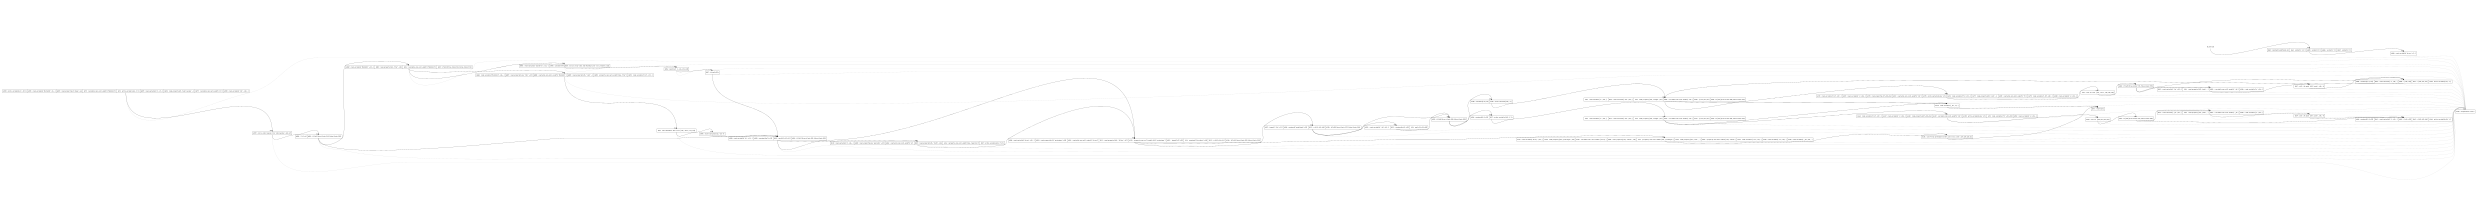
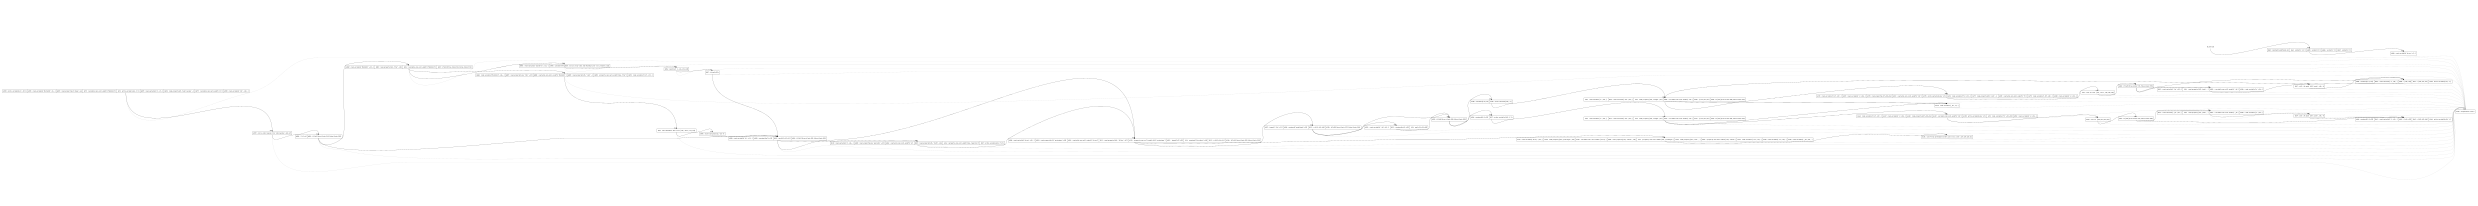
node "6194: return[v1]": removed
